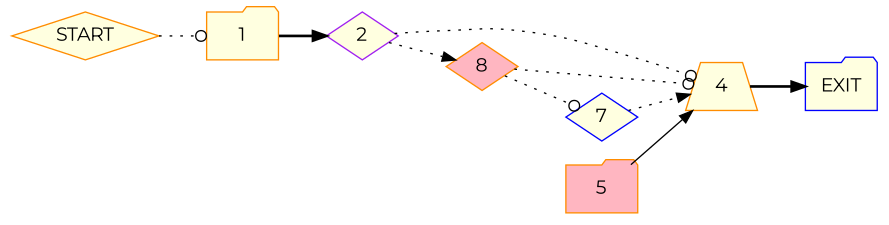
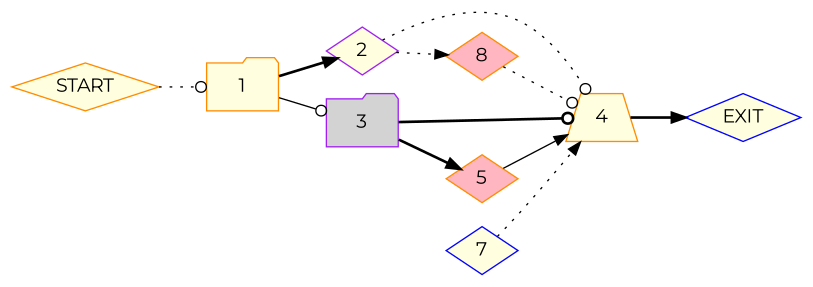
node "EXIT": shape folder -> diamond
edge "8" -> "7": removed
node "3": added
node "5": shape folder -> diamond
